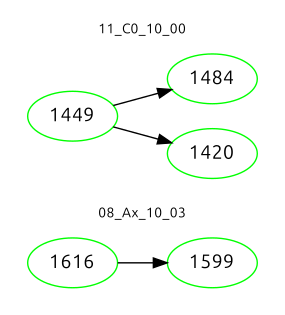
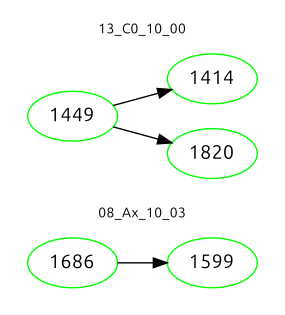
cluster "11_C0_10_00": label "11_C0_10_00" -> "13_C0_10_00"
node "1484": label "1484" -> "1414"
node "1420": label "1420" -> "1820"
node "1616": label "1616" -> "1686"
